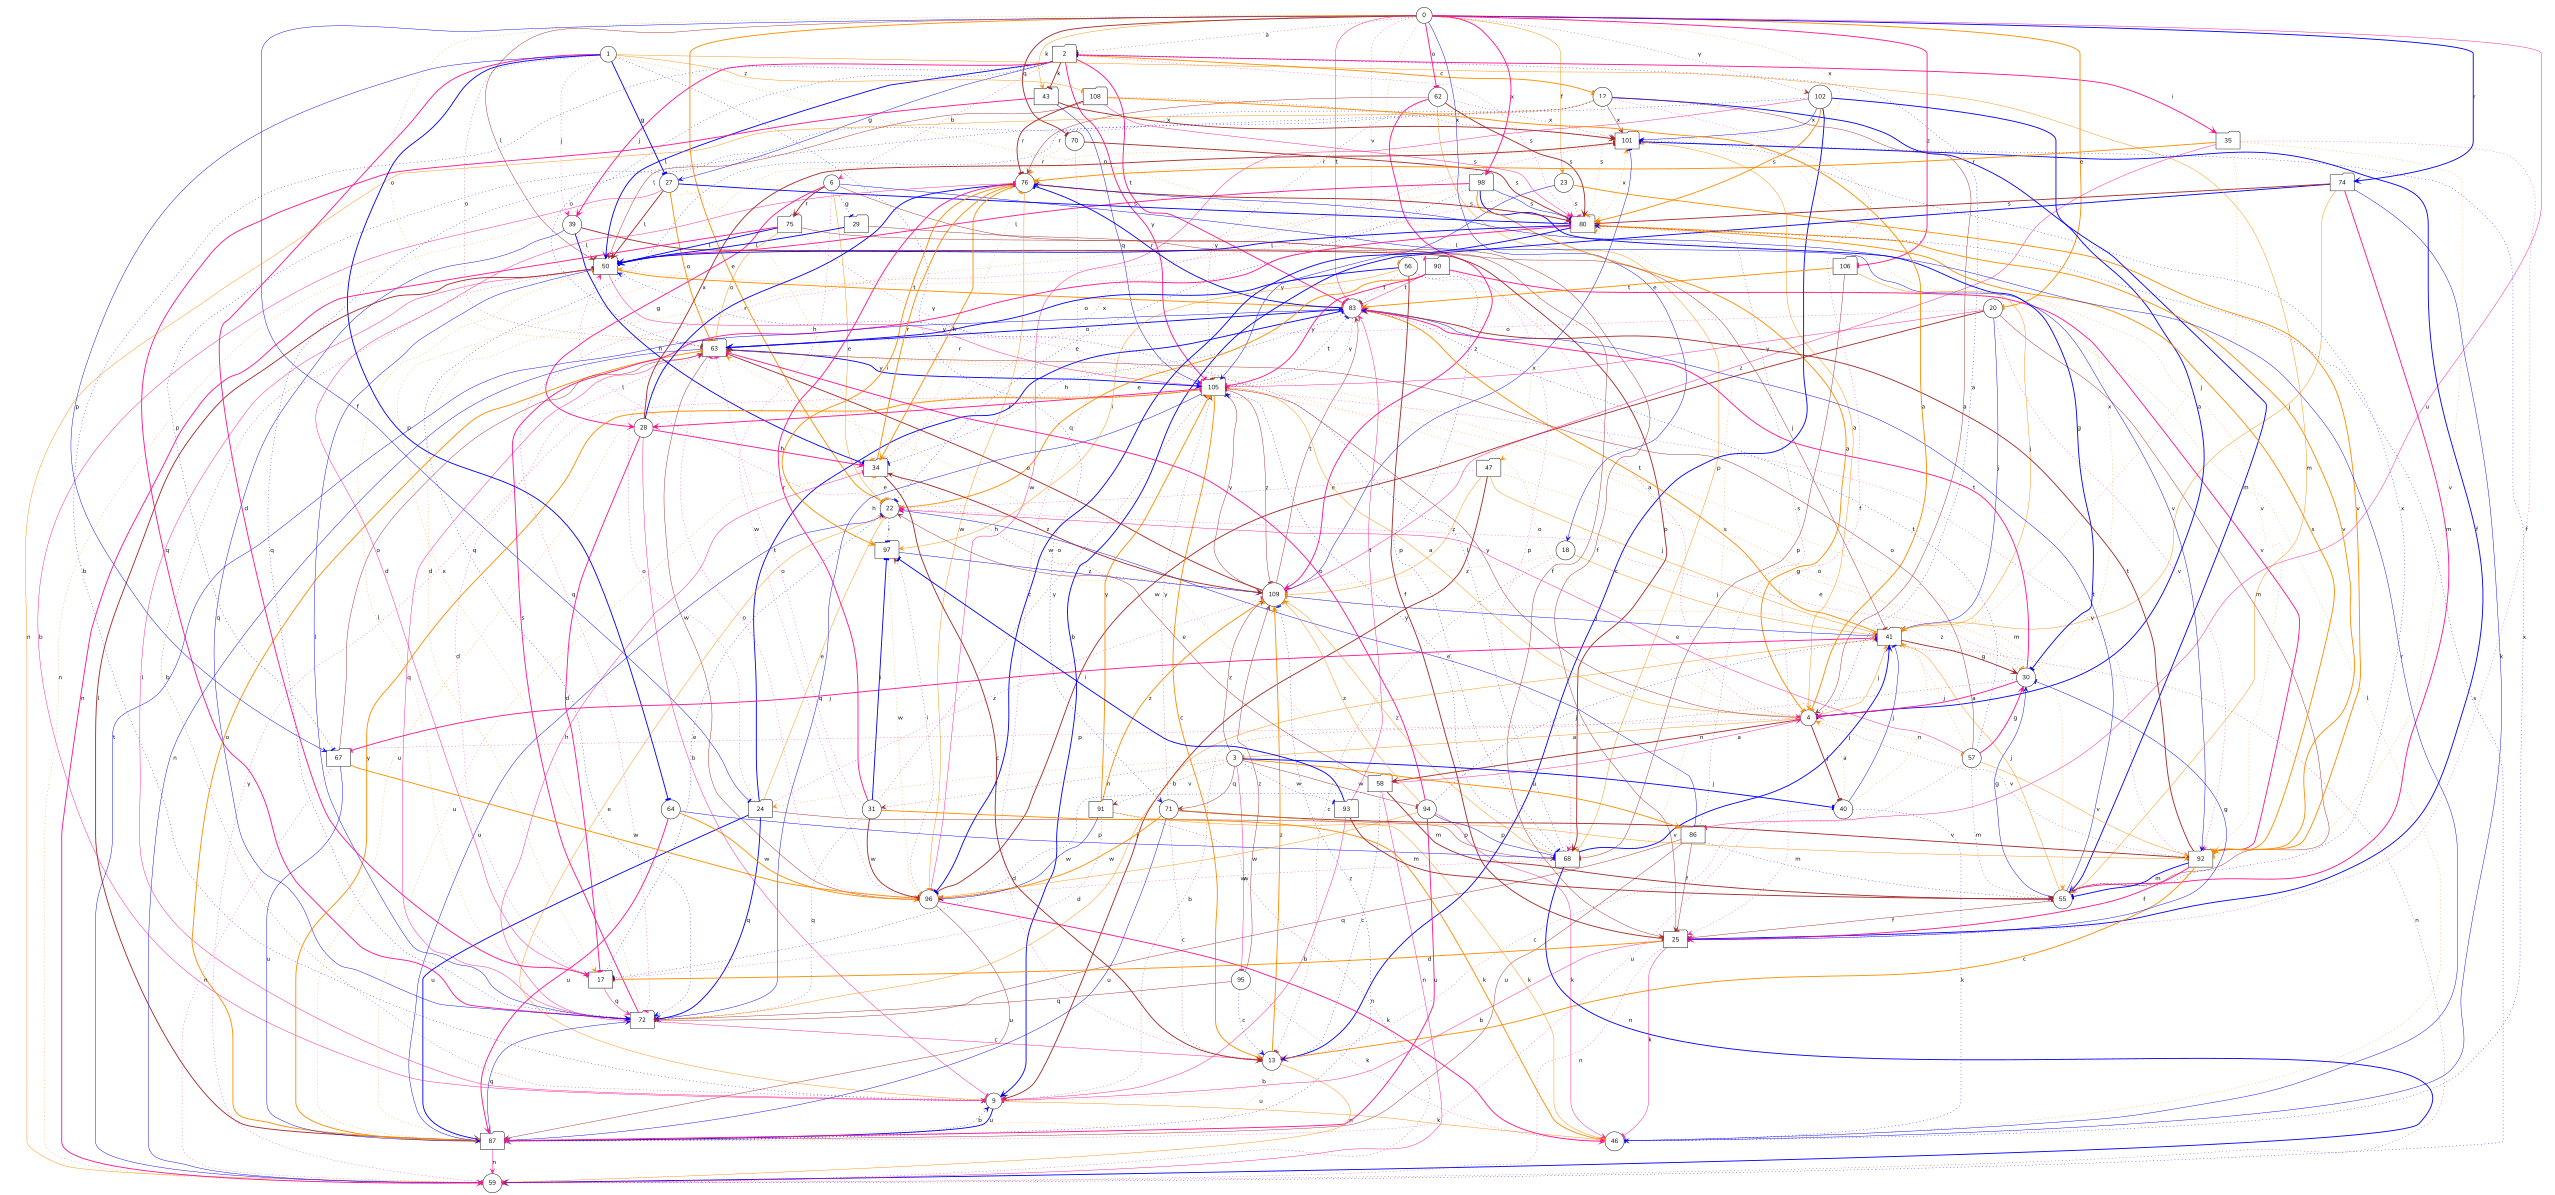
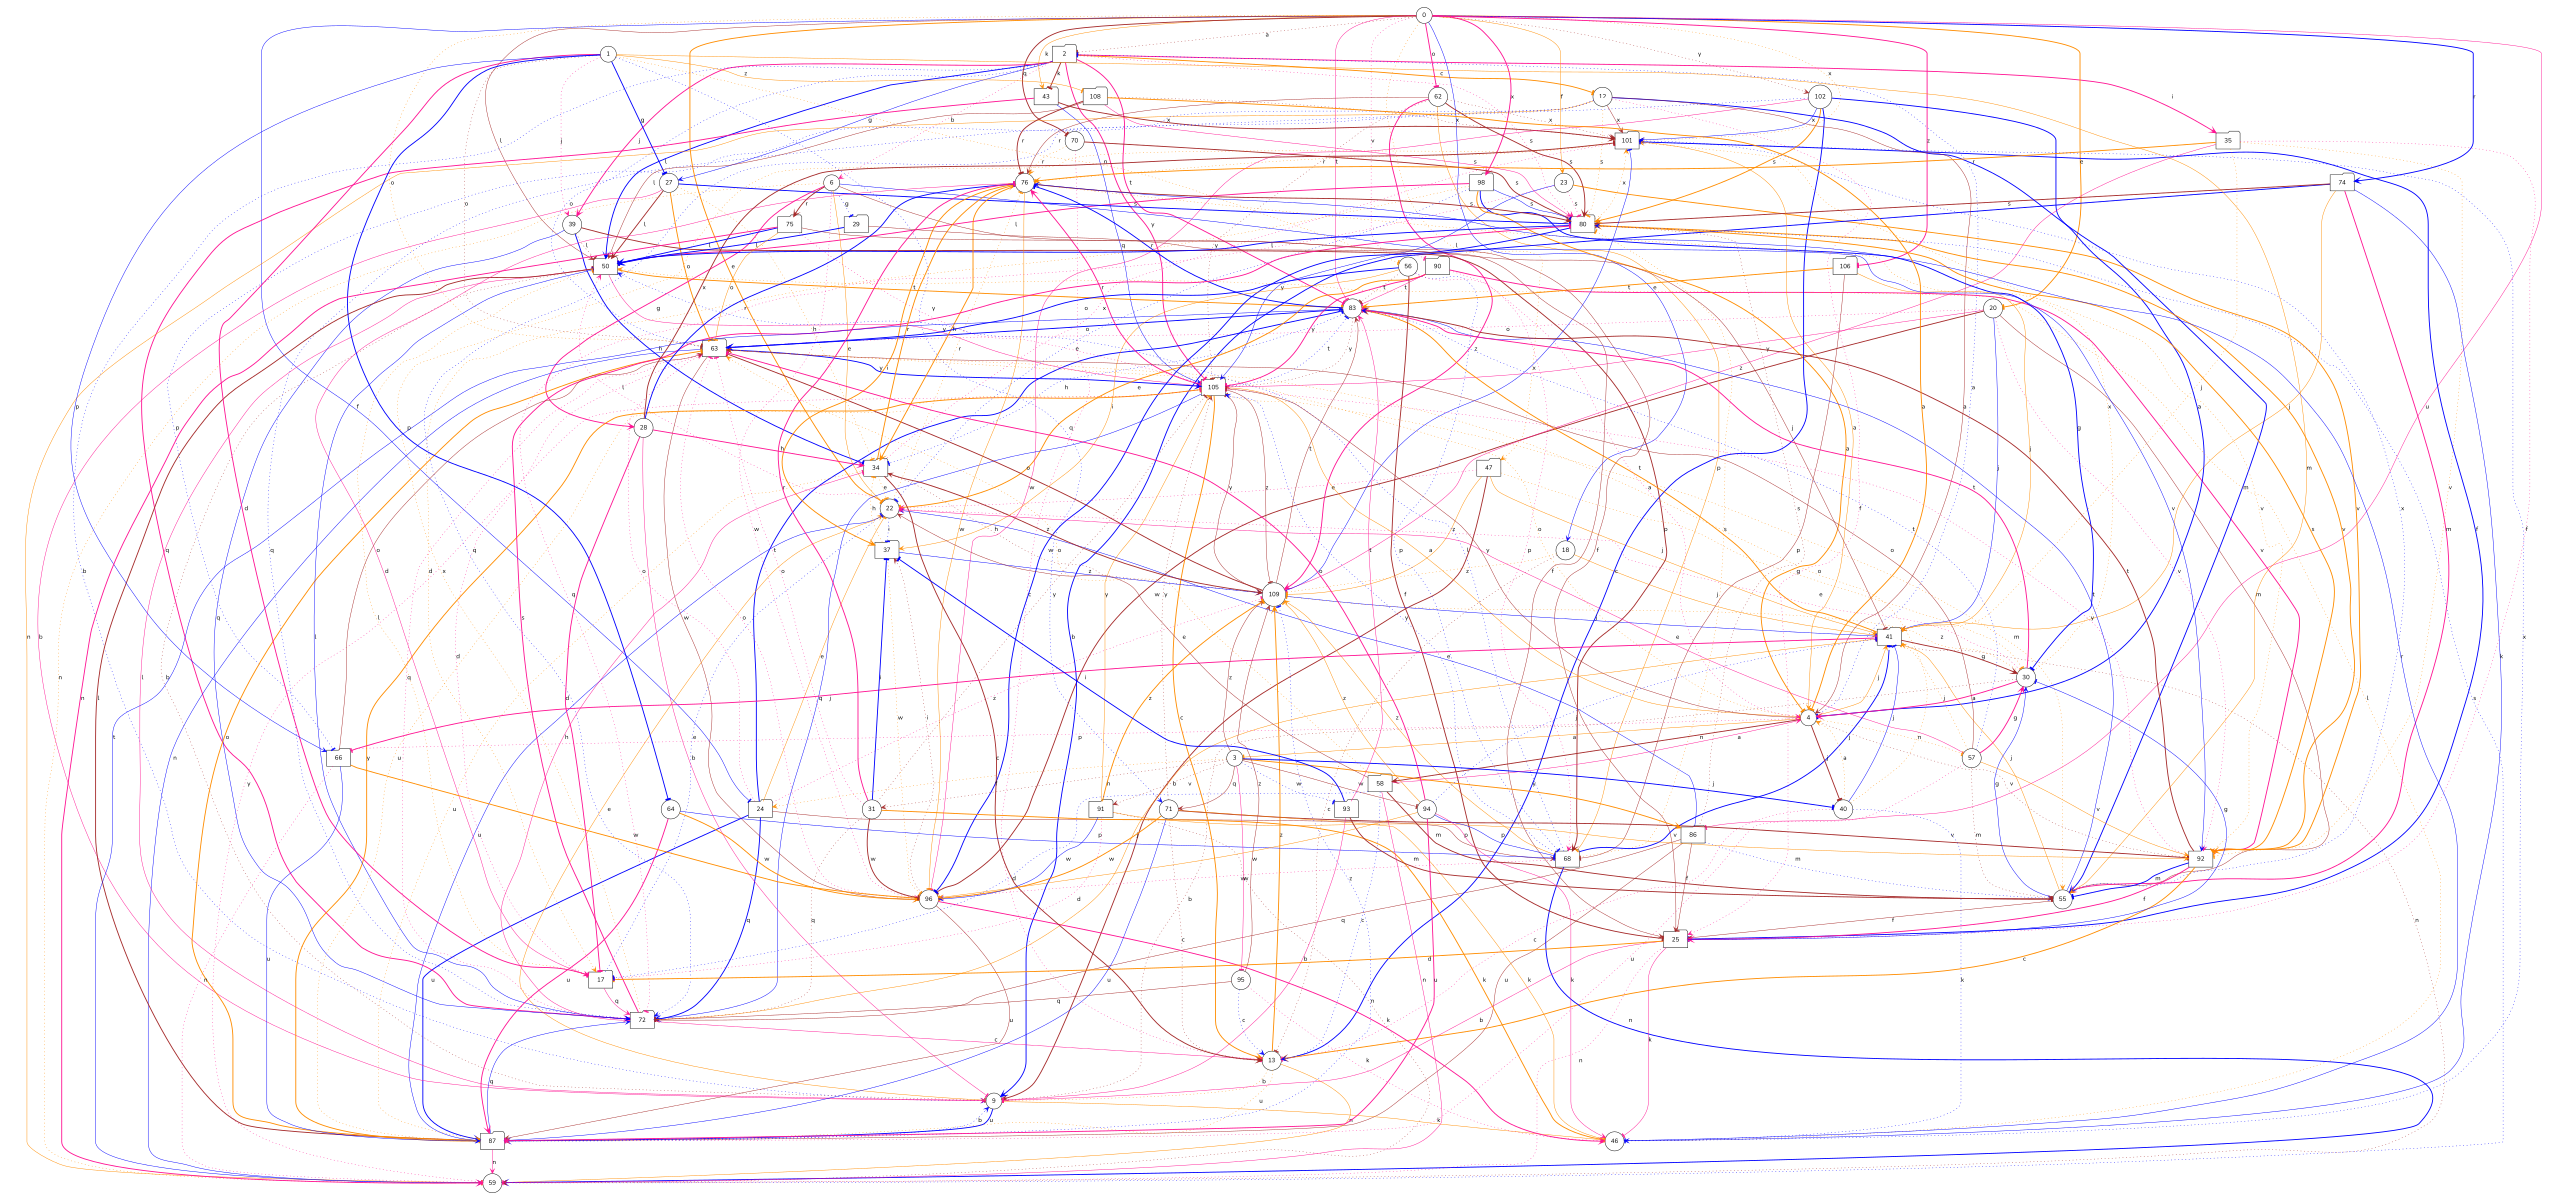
edge "105" -> "28": now "105" -> "76"
node "97": label "97" -> "37"
edge "91" -> "105": style bold -> solid
edge "63" -> "72": style solid -> dotted
edge "72" -> "41": arrowhead vee -> tee
node "67": label "67" -> "66"
edge "3" -> "86": label "u" -> "y"
edge "68" -> "41": arrowhead vee -> tee
